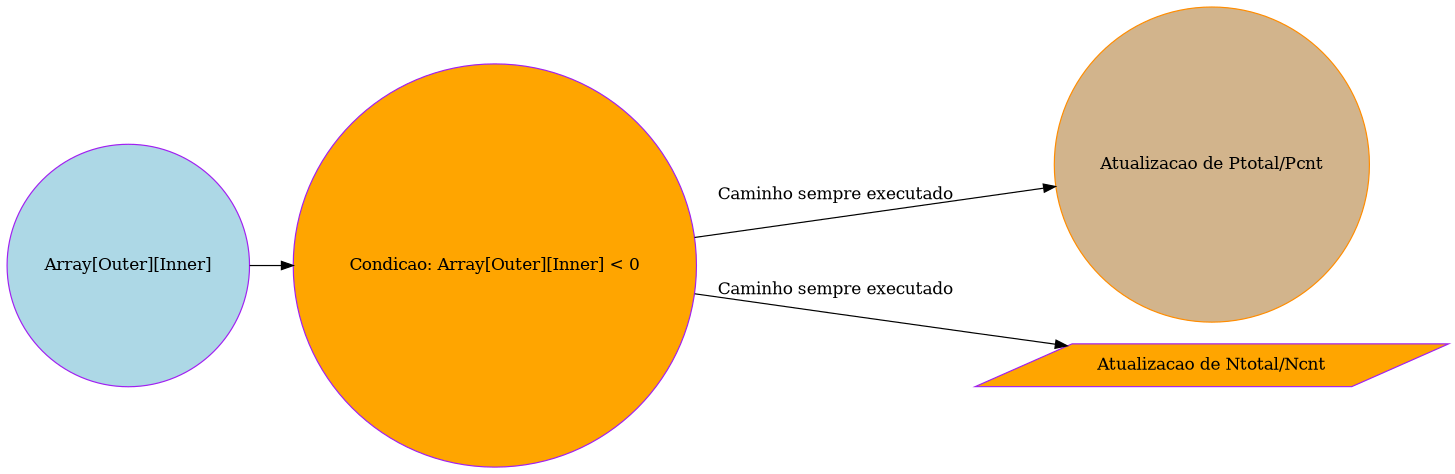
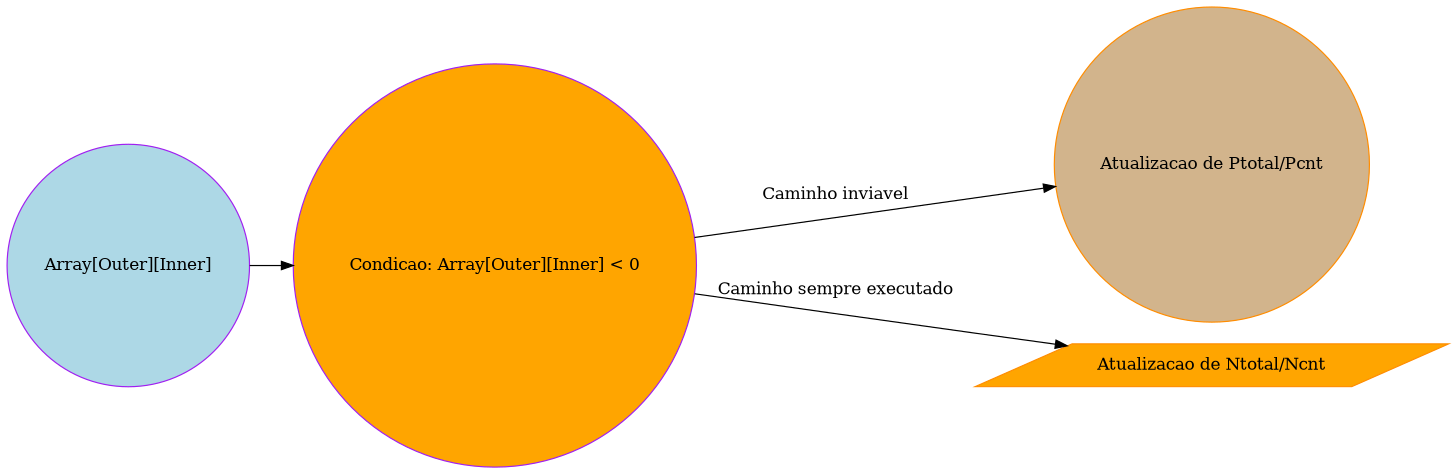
edge "Condicao: Array[Outer][Inner] < 0" -> "Atualizacao de Ptotal/Pcnt": label "Caminho sempre executado" -> "Caminho inviavel"
node "Atualizacao de Ntotal/Ncnt": color purple -> darkorange
